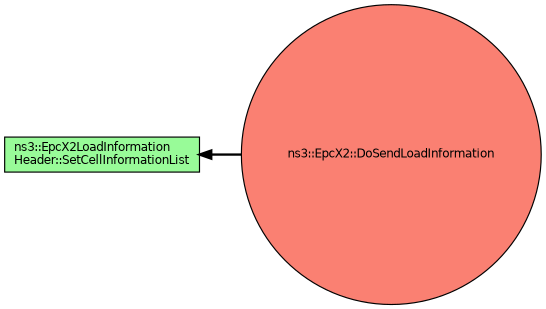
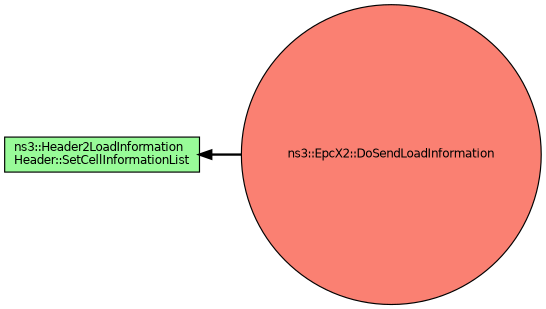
node "ns3::EpcX2LoadInformation Header::SetCellInformationList": label "ns3::EpcX2LoadInformation Header::SetCellInformationList" -> "ns3::Header2LoadInformation Header::SetCellInformationList"
